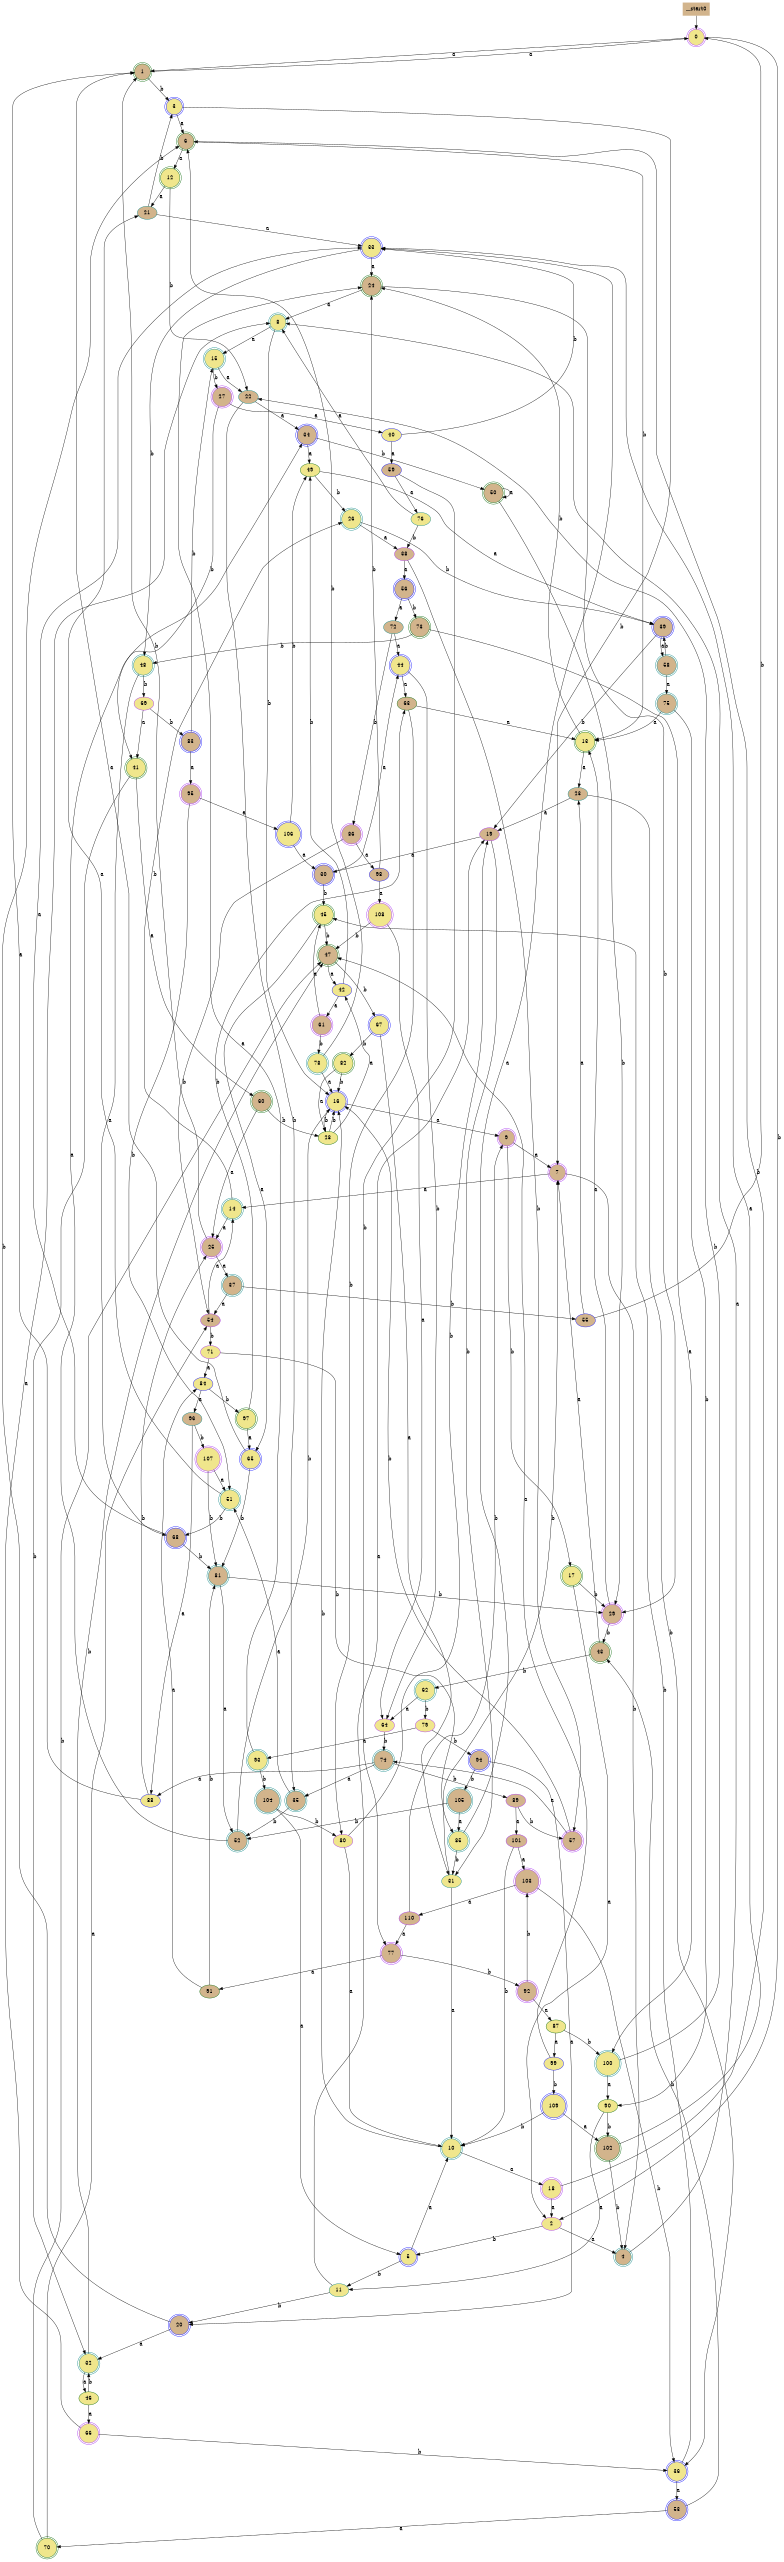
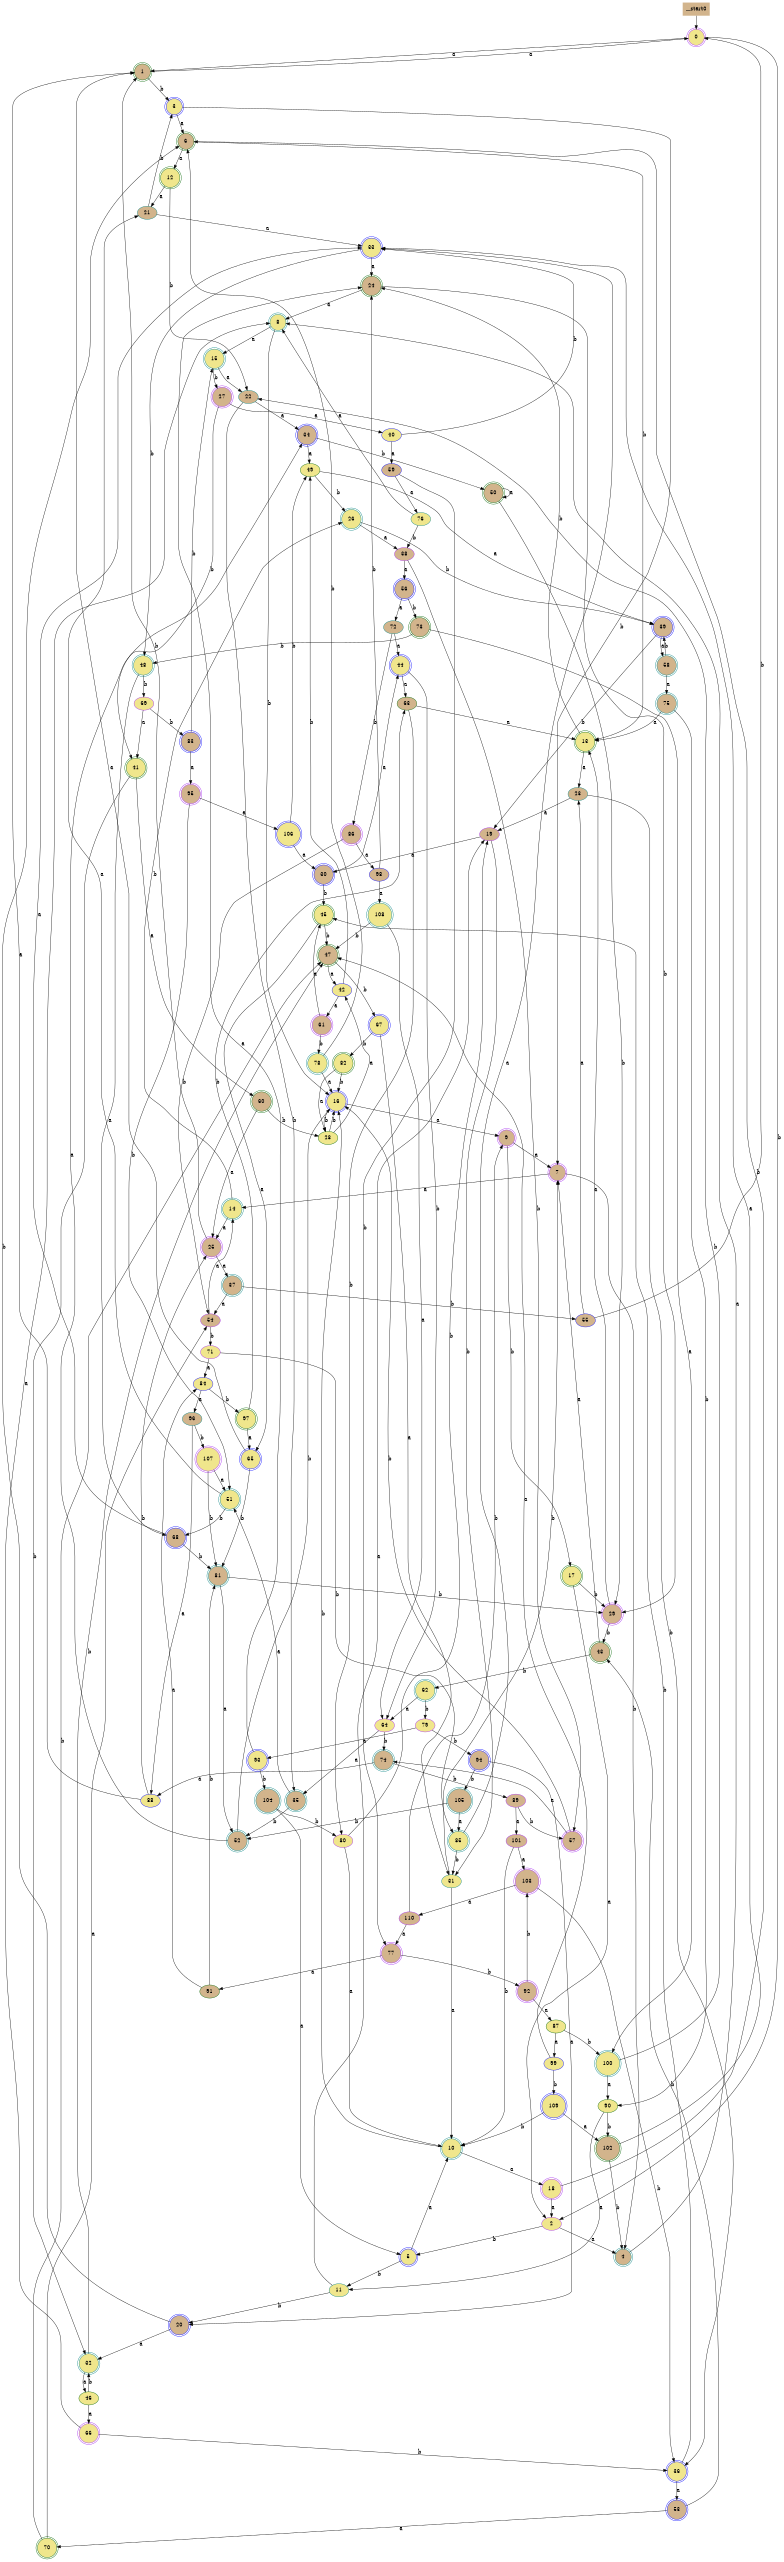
node "108": color purple -> teal
node "93": color teal -> blue
edge "74" -> "35": now "64" -> "35"
